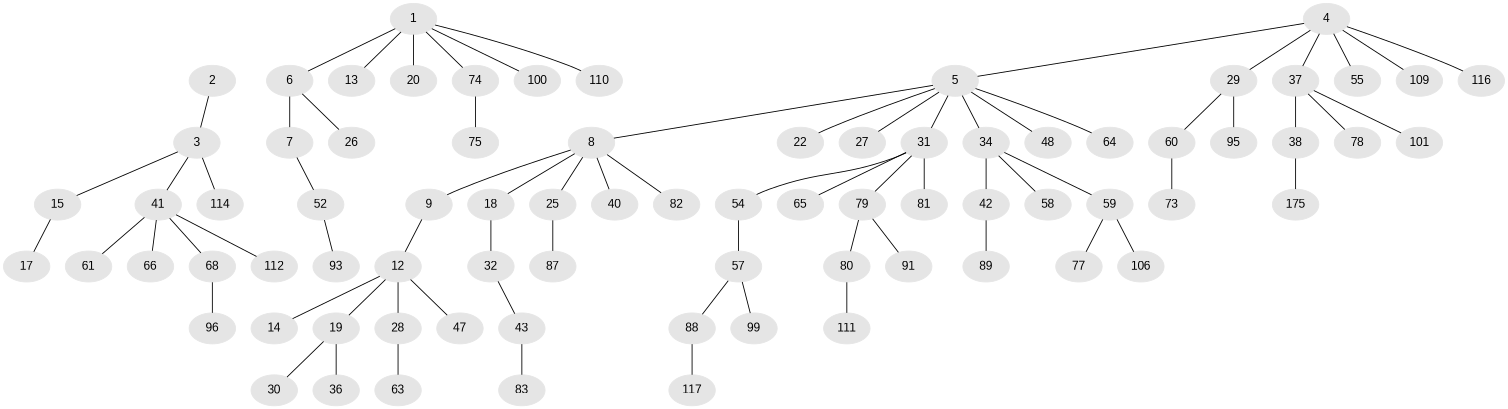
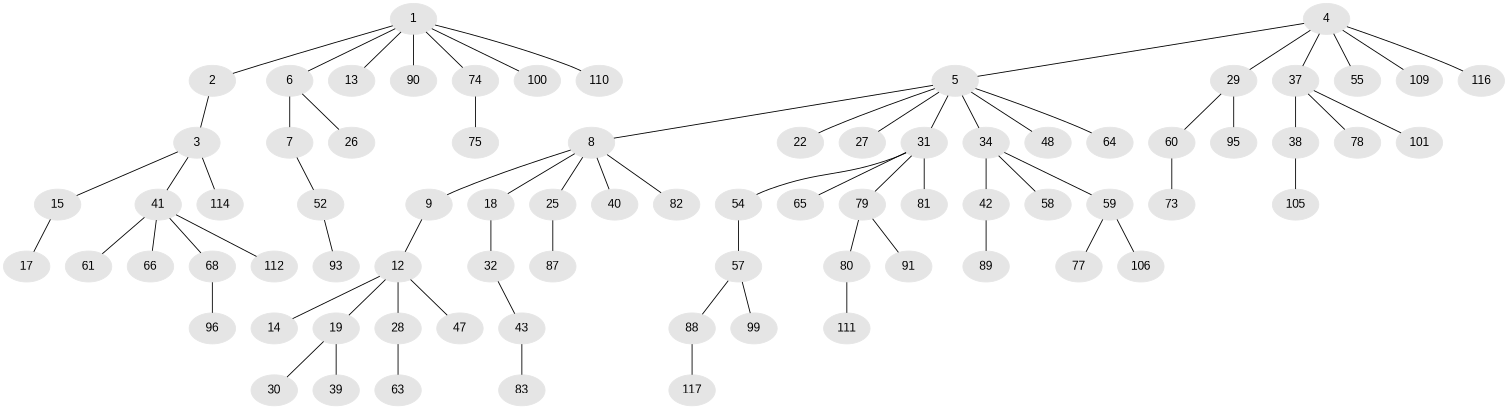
edge "1" -- "2": added
node "20": label "20" -> "90"
node "175": label "175" -> "105"
node "36": label "36" -> "39"
